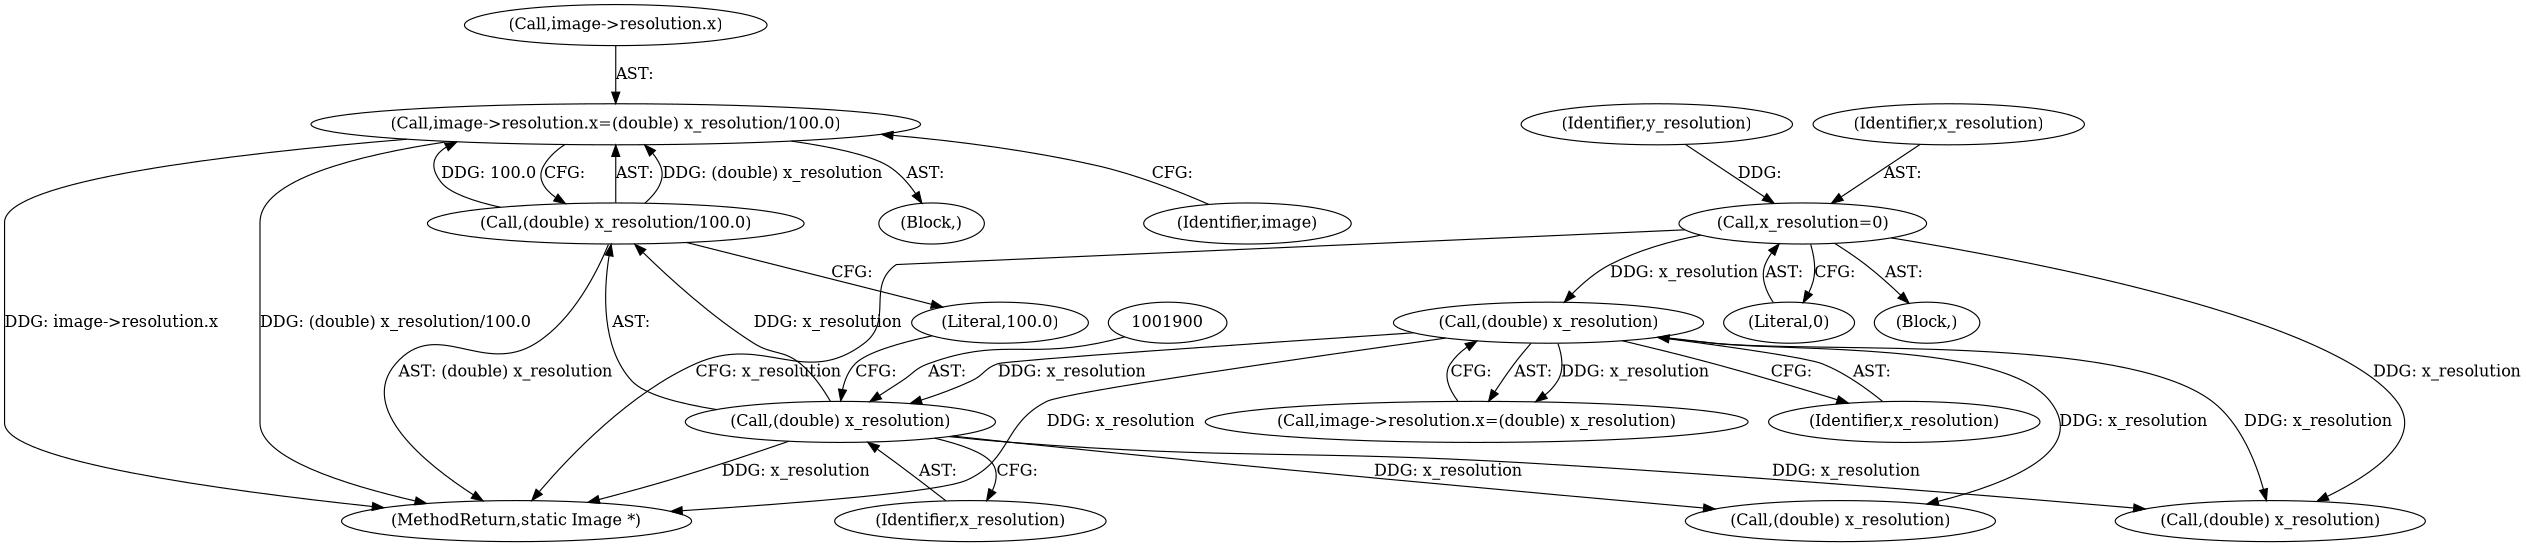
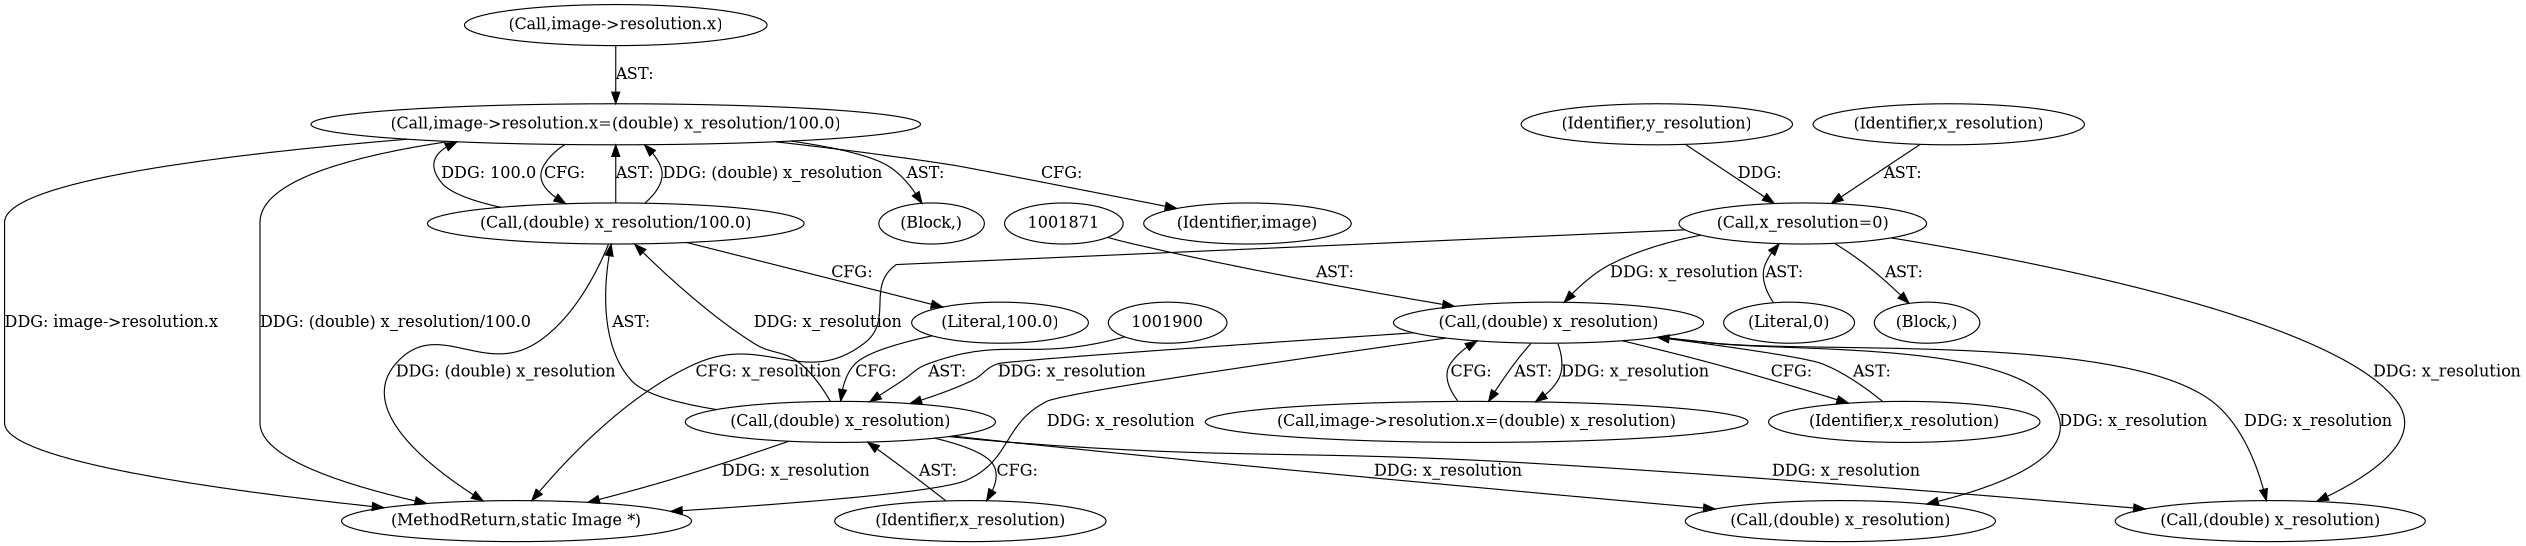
edge "(Identifier,image)" -> "(Call,image->resolution.x=(double) x_resolution/100.0)": reversed
node "1001871": added
edge "(Call,x_resolution=0)" -> "(Literal,0)": removed, label "CFG:"
edge "(Call,(double) x_resolution/100.0)" -> "(MethodReturn,static Image *)": label "AST: (double) x_resolution" -> "DDG: (double) x_resolution"
